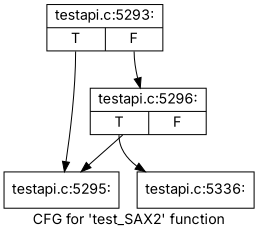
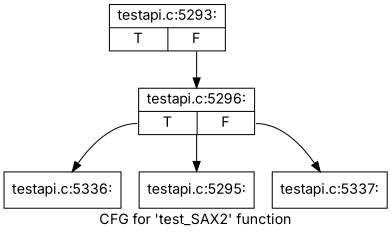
edge "testapi.c:5293:" -> "testapi.c:5295:": removed
node "testapi.c:5337:": added
